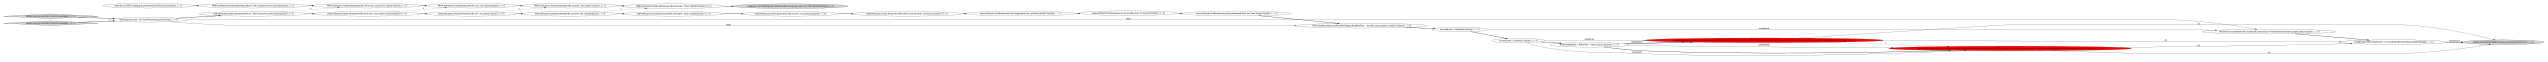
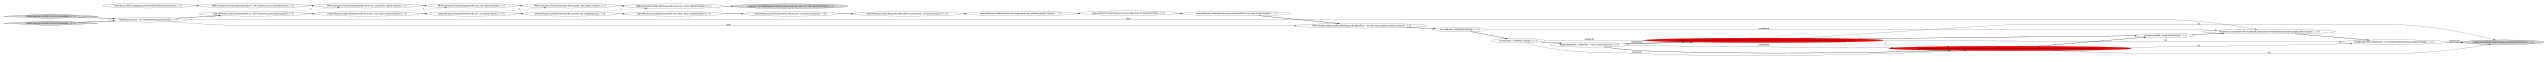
node "cfg.continuousMode = true@@@20@@@['1', '1', '0']": added
